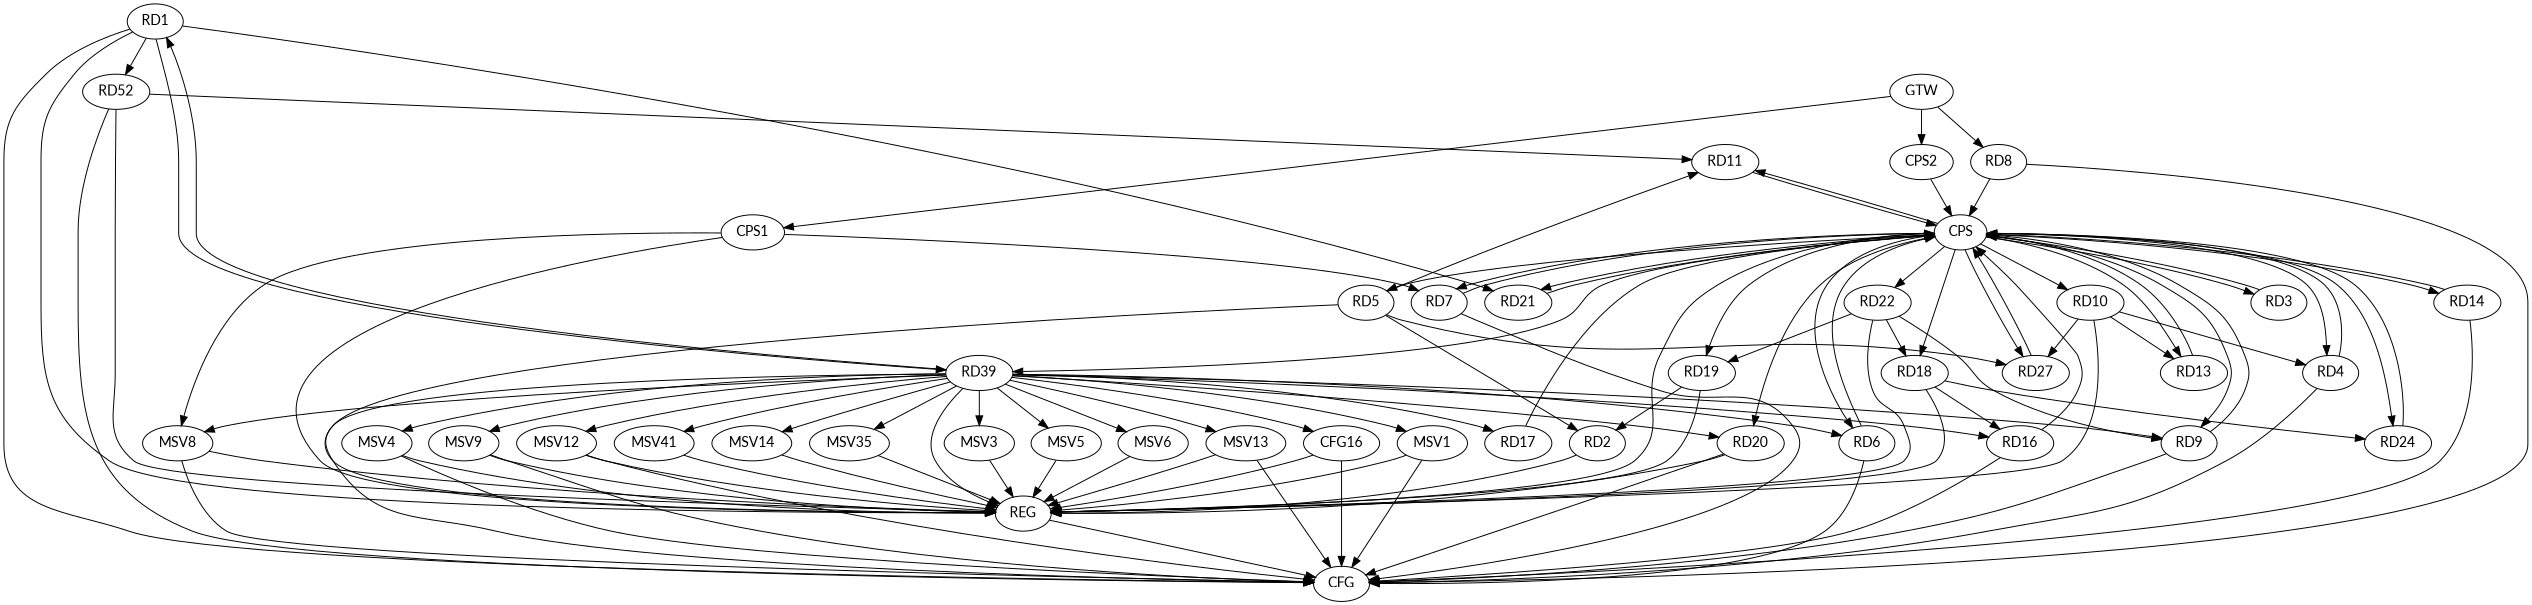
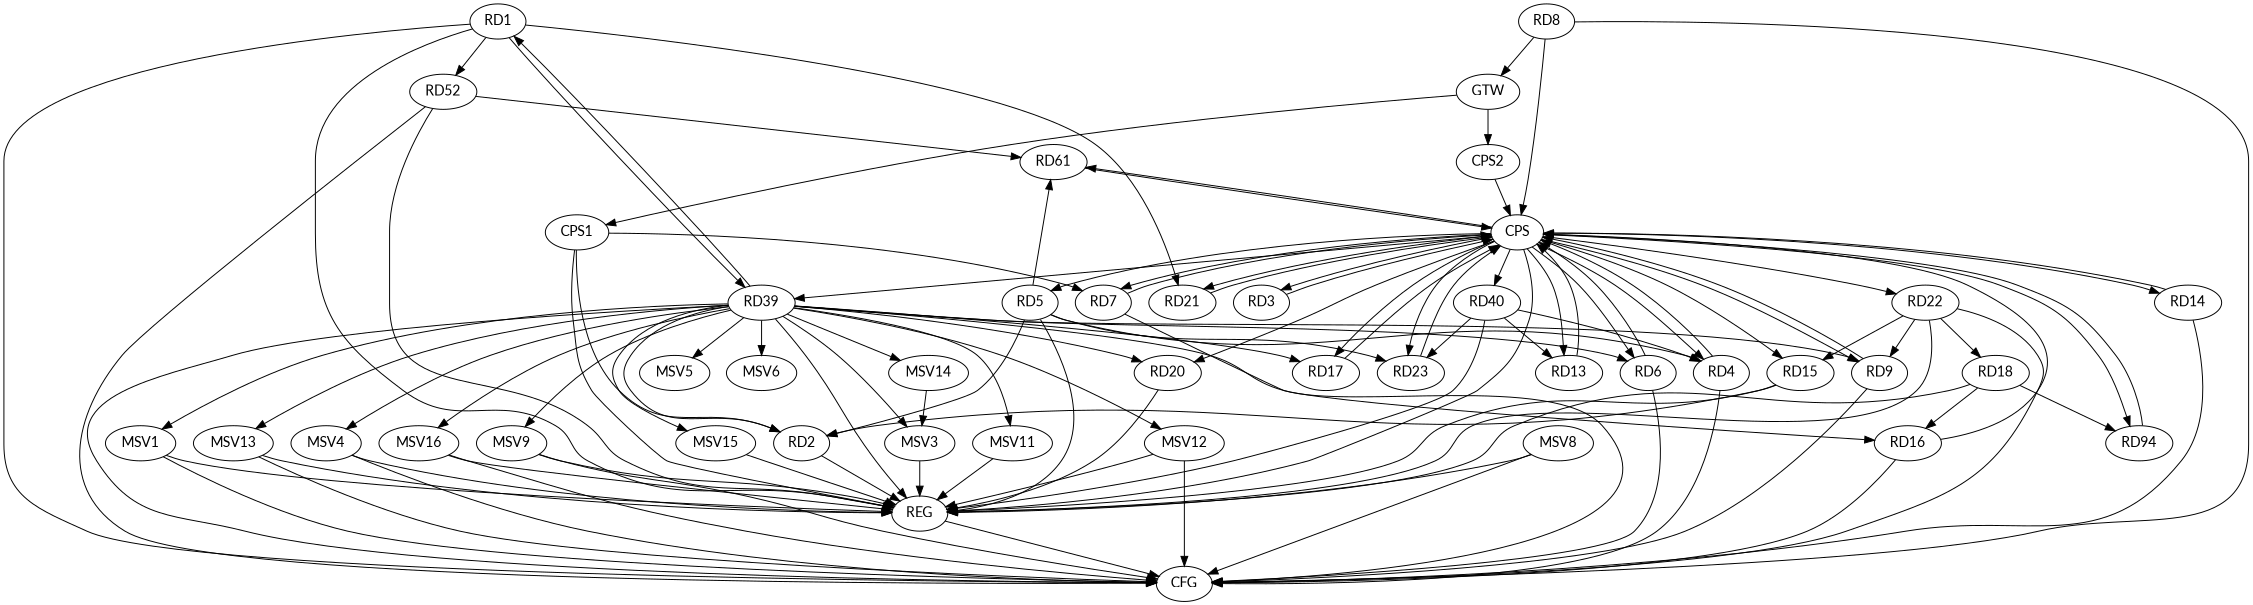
edge "GTW" -> "RD8": reversed
node "RD11": label "RD11" -> "RD61"
edge "CPS1" -> "MSV8": now "CPS1" -> "RD2"
edge "CPS" -> "RD18": now "CPS" -> "RD17"
node "RD10": label "RD10" -> "RD40"
edge "RD5" -> "RD4": added
node "RD19": label "RD19" -> "RD15"
node "RD27": label "RD27" -> "RD23"
edge "RD39" -> "MSV8": now "RD39" -> "RD2"
node "MSV41": label "MSV41" -> "MSV11"
node "MSV35": label "MSV35" -> "MSV15"
node "CFG16": label "CFG16" -> "MSV16"
node "RD24": label "RD24" -> "RD94"
edge "MSV5" -> "REG": removed
edge "MSV6" -> "REG": removed
edge "MSV14" -> "REG": now "MSV14" -> "MSV3"
edge "RD20" -> "CFG": now "RD22" -> "CFG"
